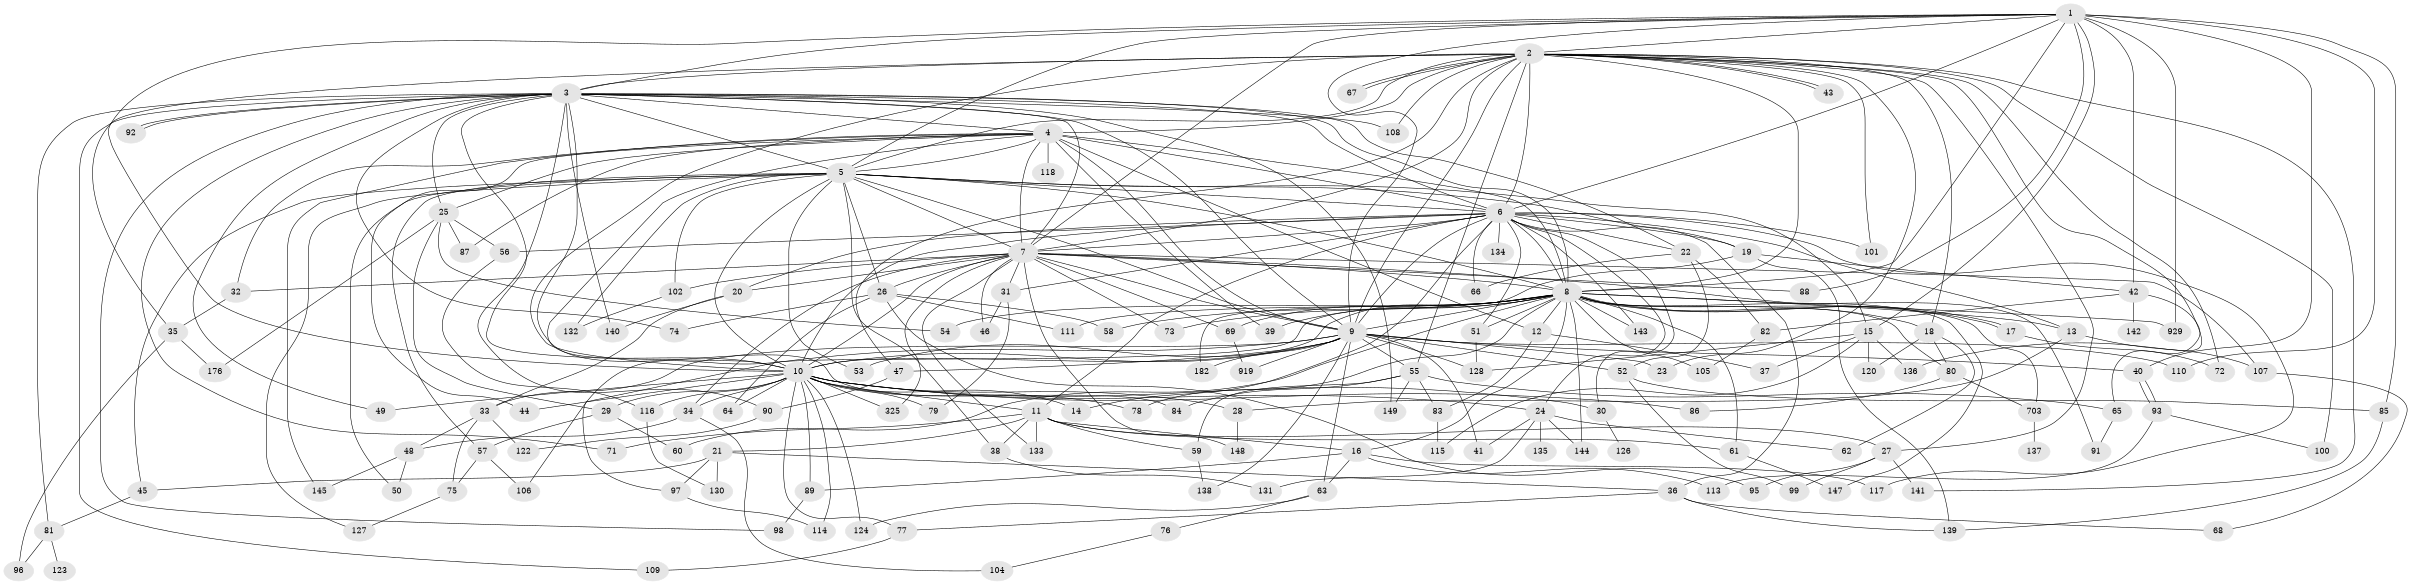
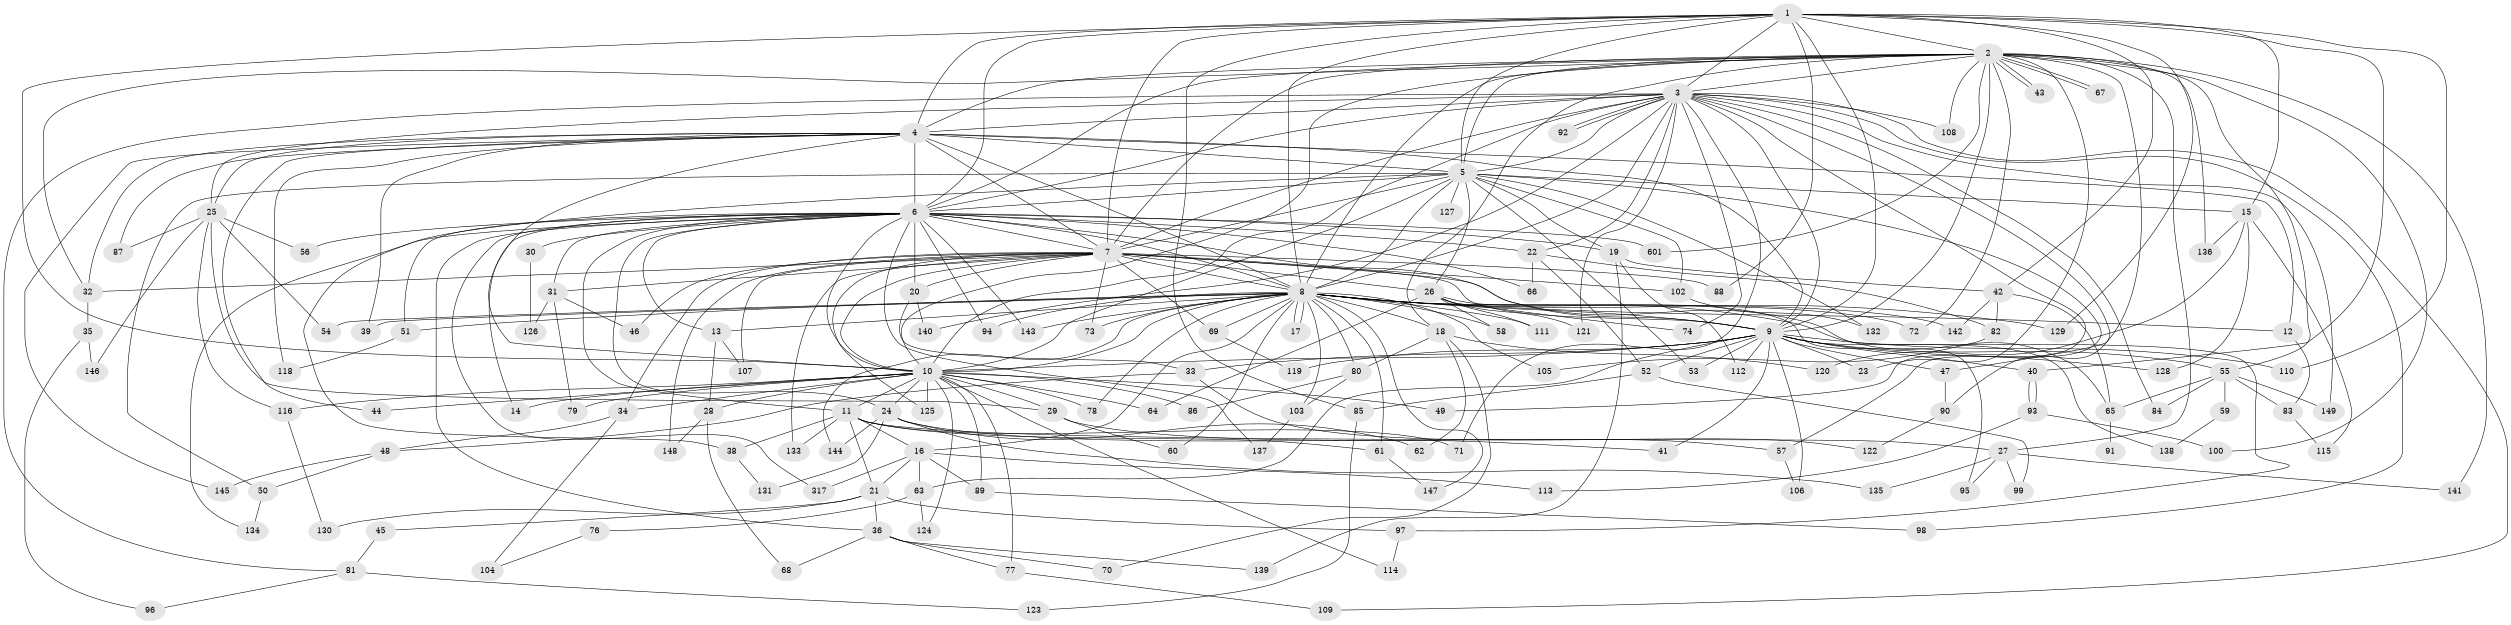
edge "1" -- "4": added
edge "2" -- "35": now "2" -- "32"
edge "5" -- "45": removed
node "101": label "101" -> "601"
edge "5" -- "9": removed
edge "7" -- "91": now "7" -- "65"
edge "8" -- "142": added
edge "31" -- "126": added
node "94": added
node "121": added
node "929": label "929" -> "129"
edge "17" -- "72": now "8" -- "72"
edge "51" -- "128": now "51" -- "118"
node "176": label "176" -> "146"
node "182": label "182" -> "112"
node "919": label "919" -> "119"
node "37": removed
edge "6" -- "137": added
edge "56" -- "116": now "25" -- "116"
edge "10" -- "30": removed
node "325": label "325" -> "125"
node "703": label "703" -> "103"
edge "11" -- "59": removed
edge "107" -- "68": now "28" -- "68"
edge "16" -- "21": added
edge "27" -- "135": added
node "75": removed
node "117": label "117" -> "317"
edge "85" -- "139": now "85" -- "123"
edge "50" -- "134": added
node "70": added
